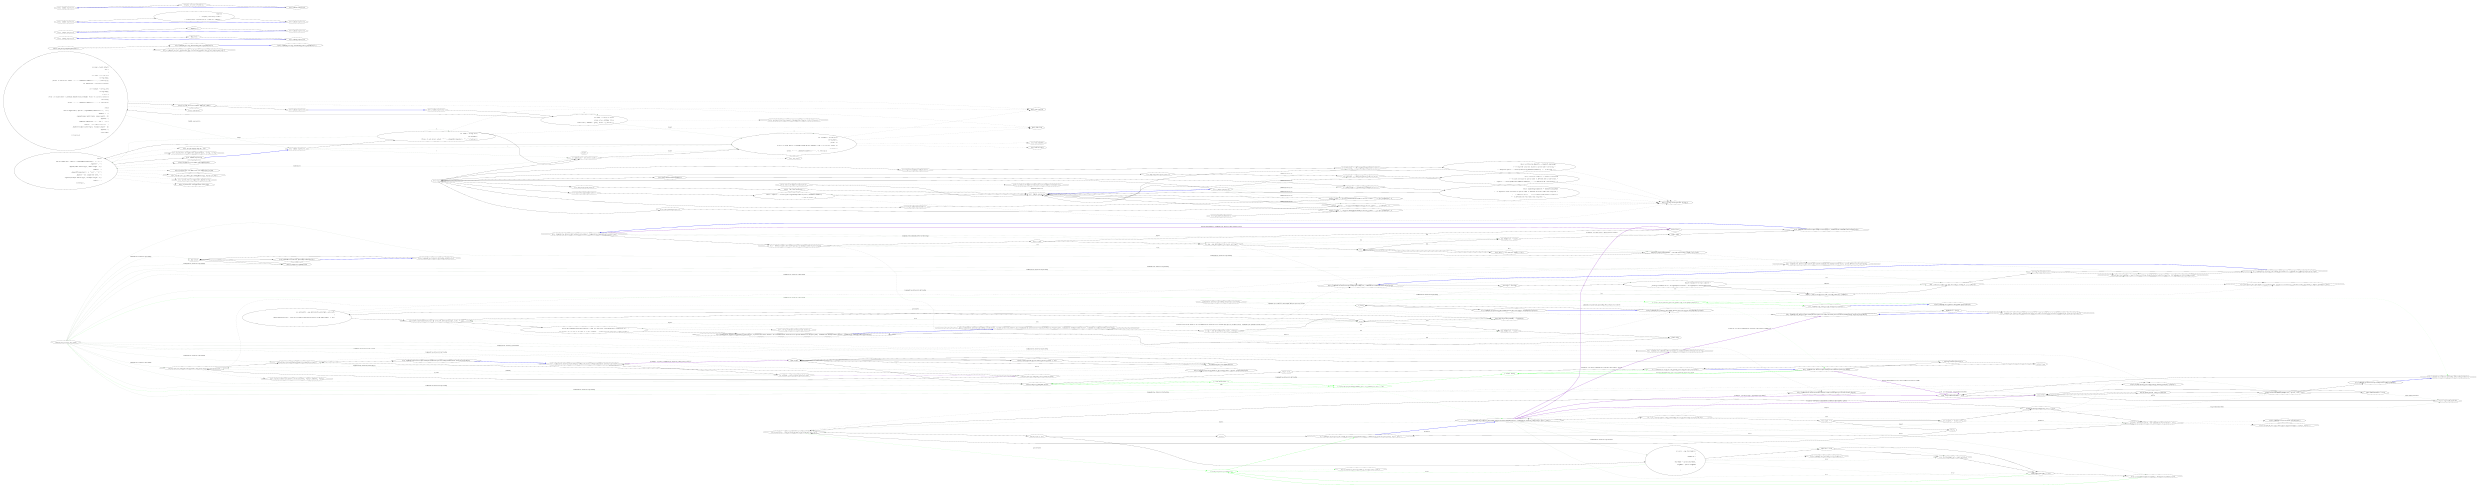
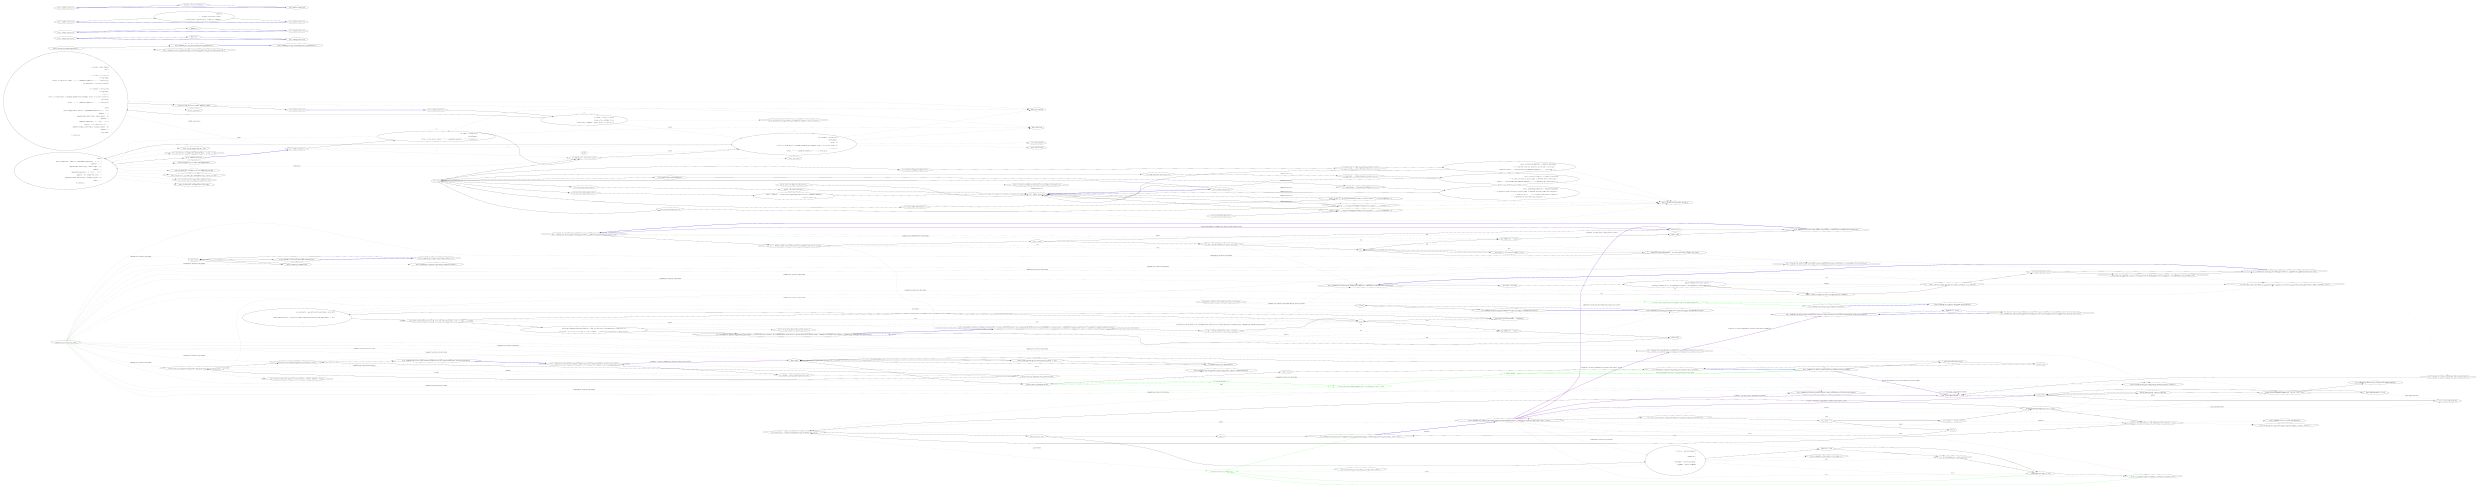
node "Entry CommandLine.Internal.OptionInfo.SetDefault(object)": added
edge "++_count" -> "_settings = settings": now "CommandLine.Internal.OptionMap" -> "_settings = settings"
edge "Exit CommandLine.Internal.OptionMap.EnforceRequiredRule()" -> "Entry CommandLine.Internal.OptionMap.EnforceRequiredRule()": removed
